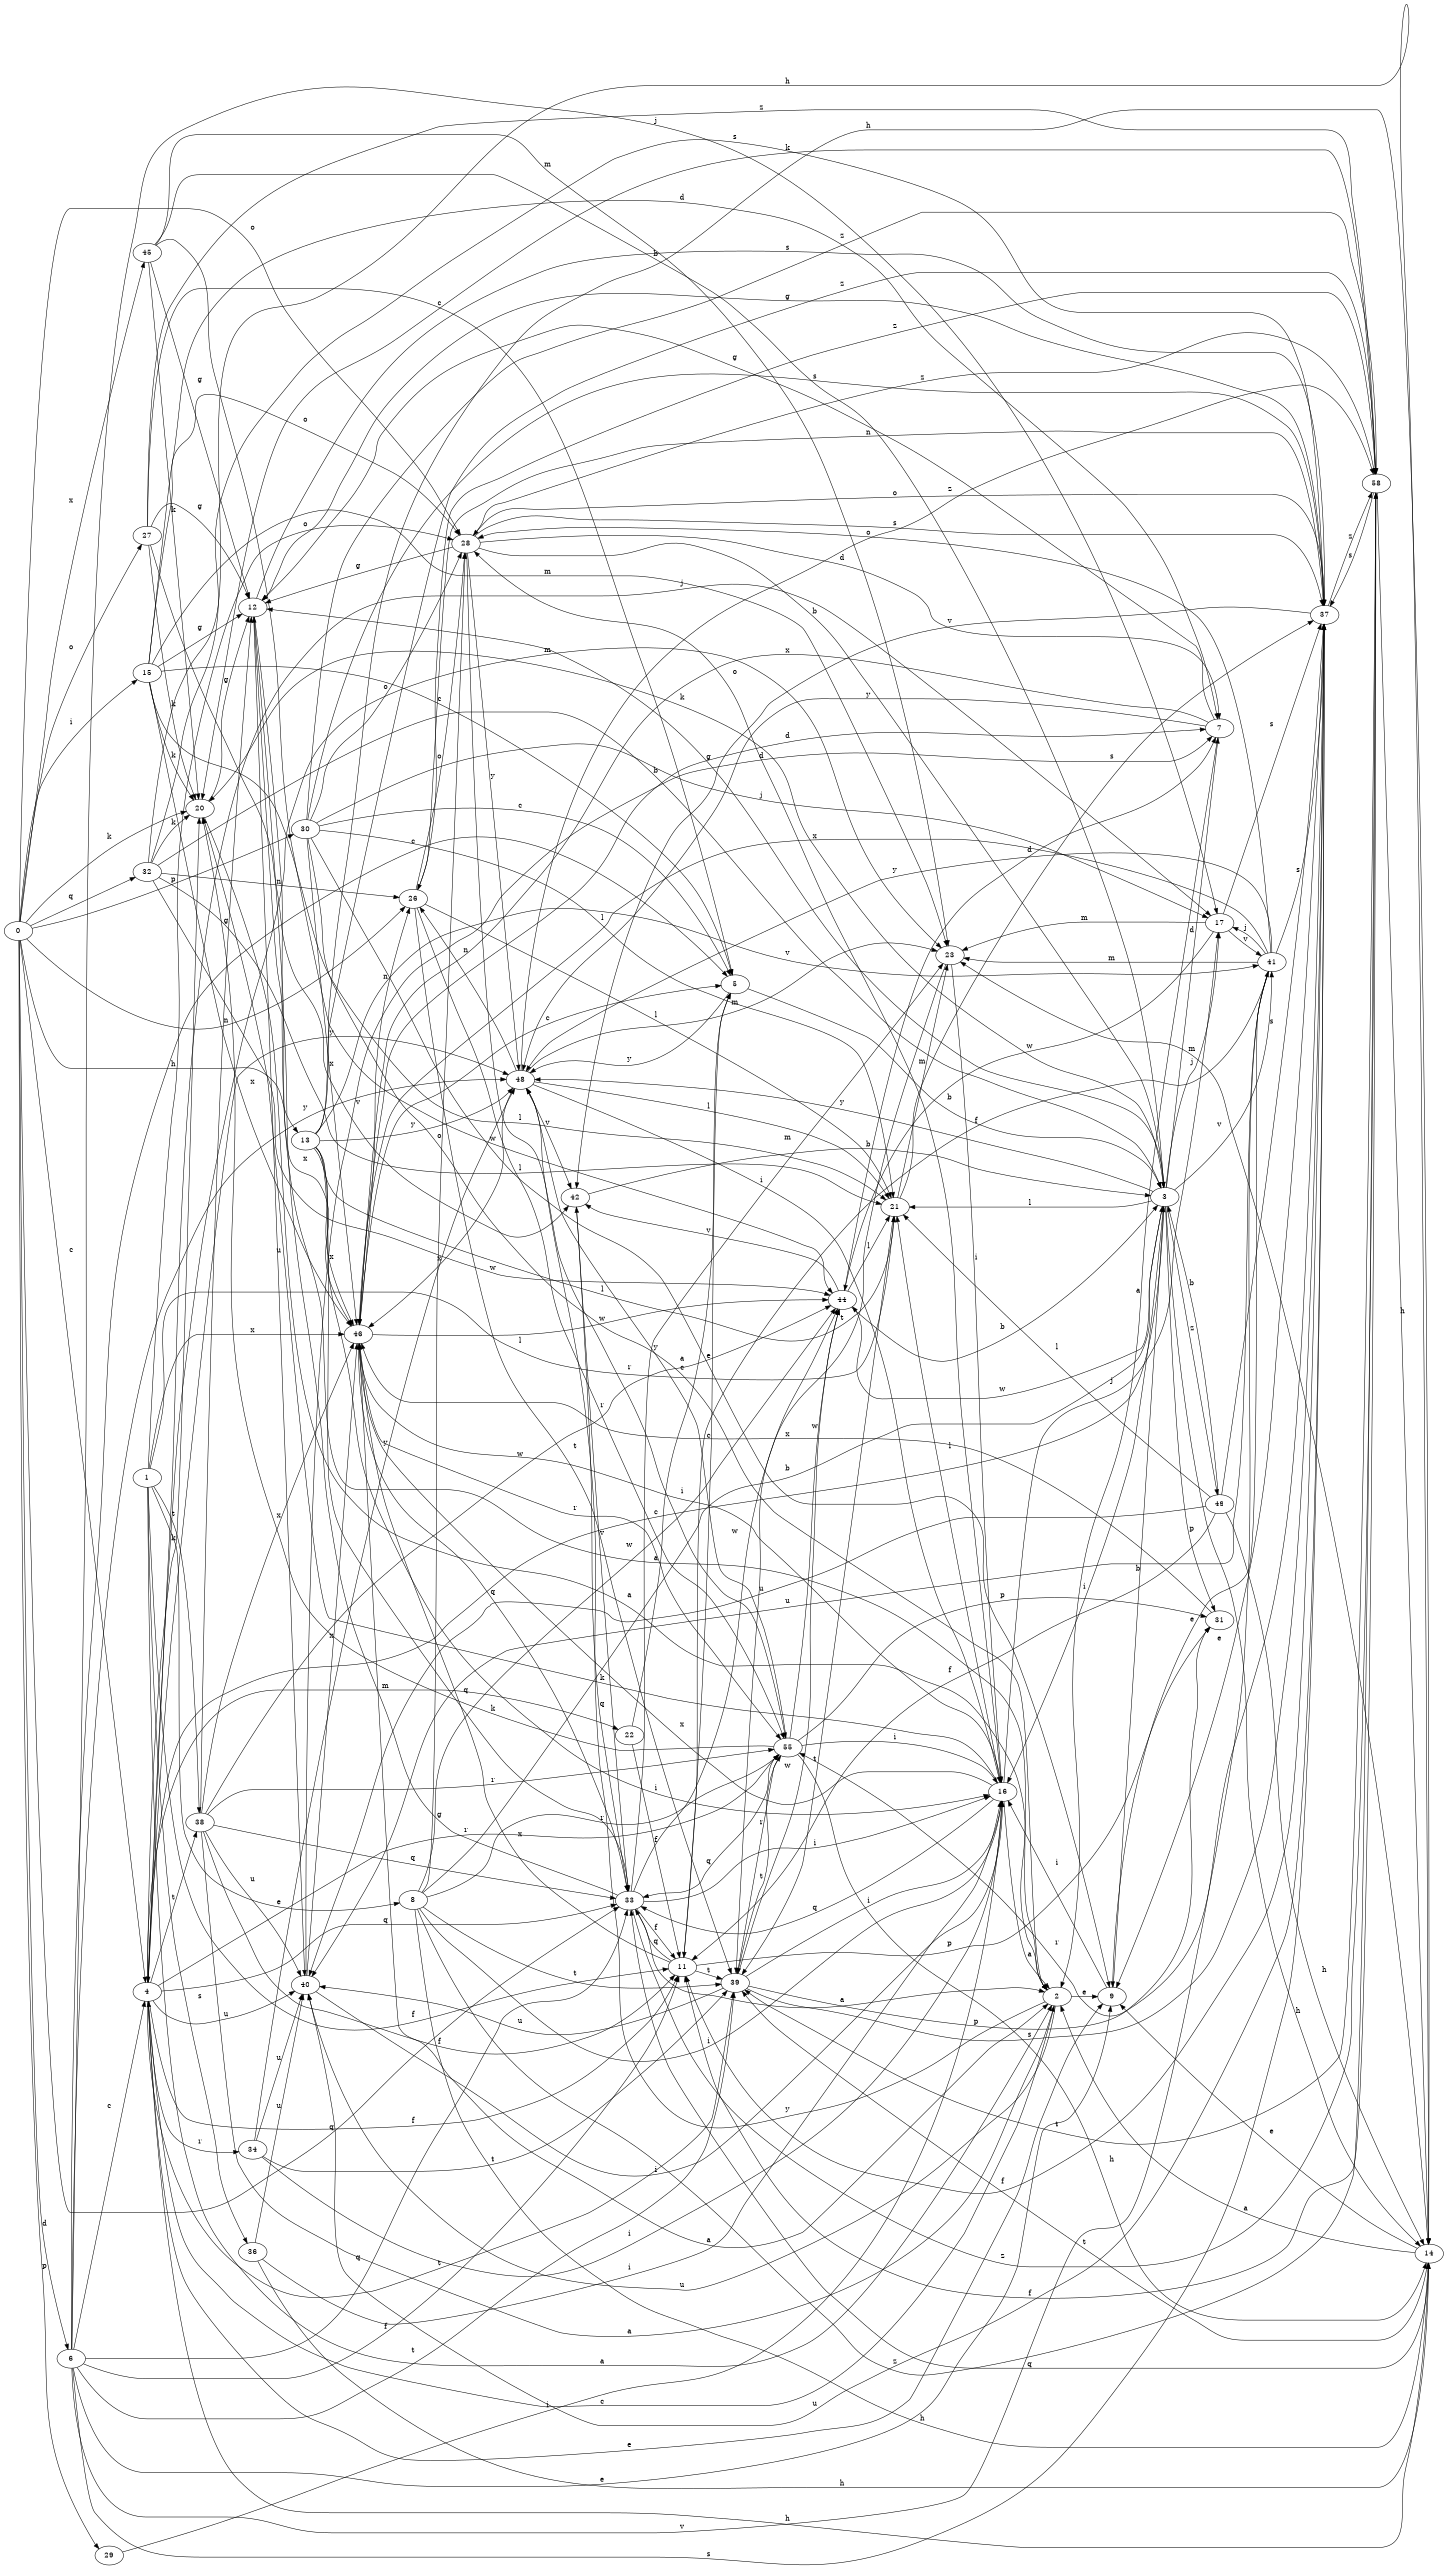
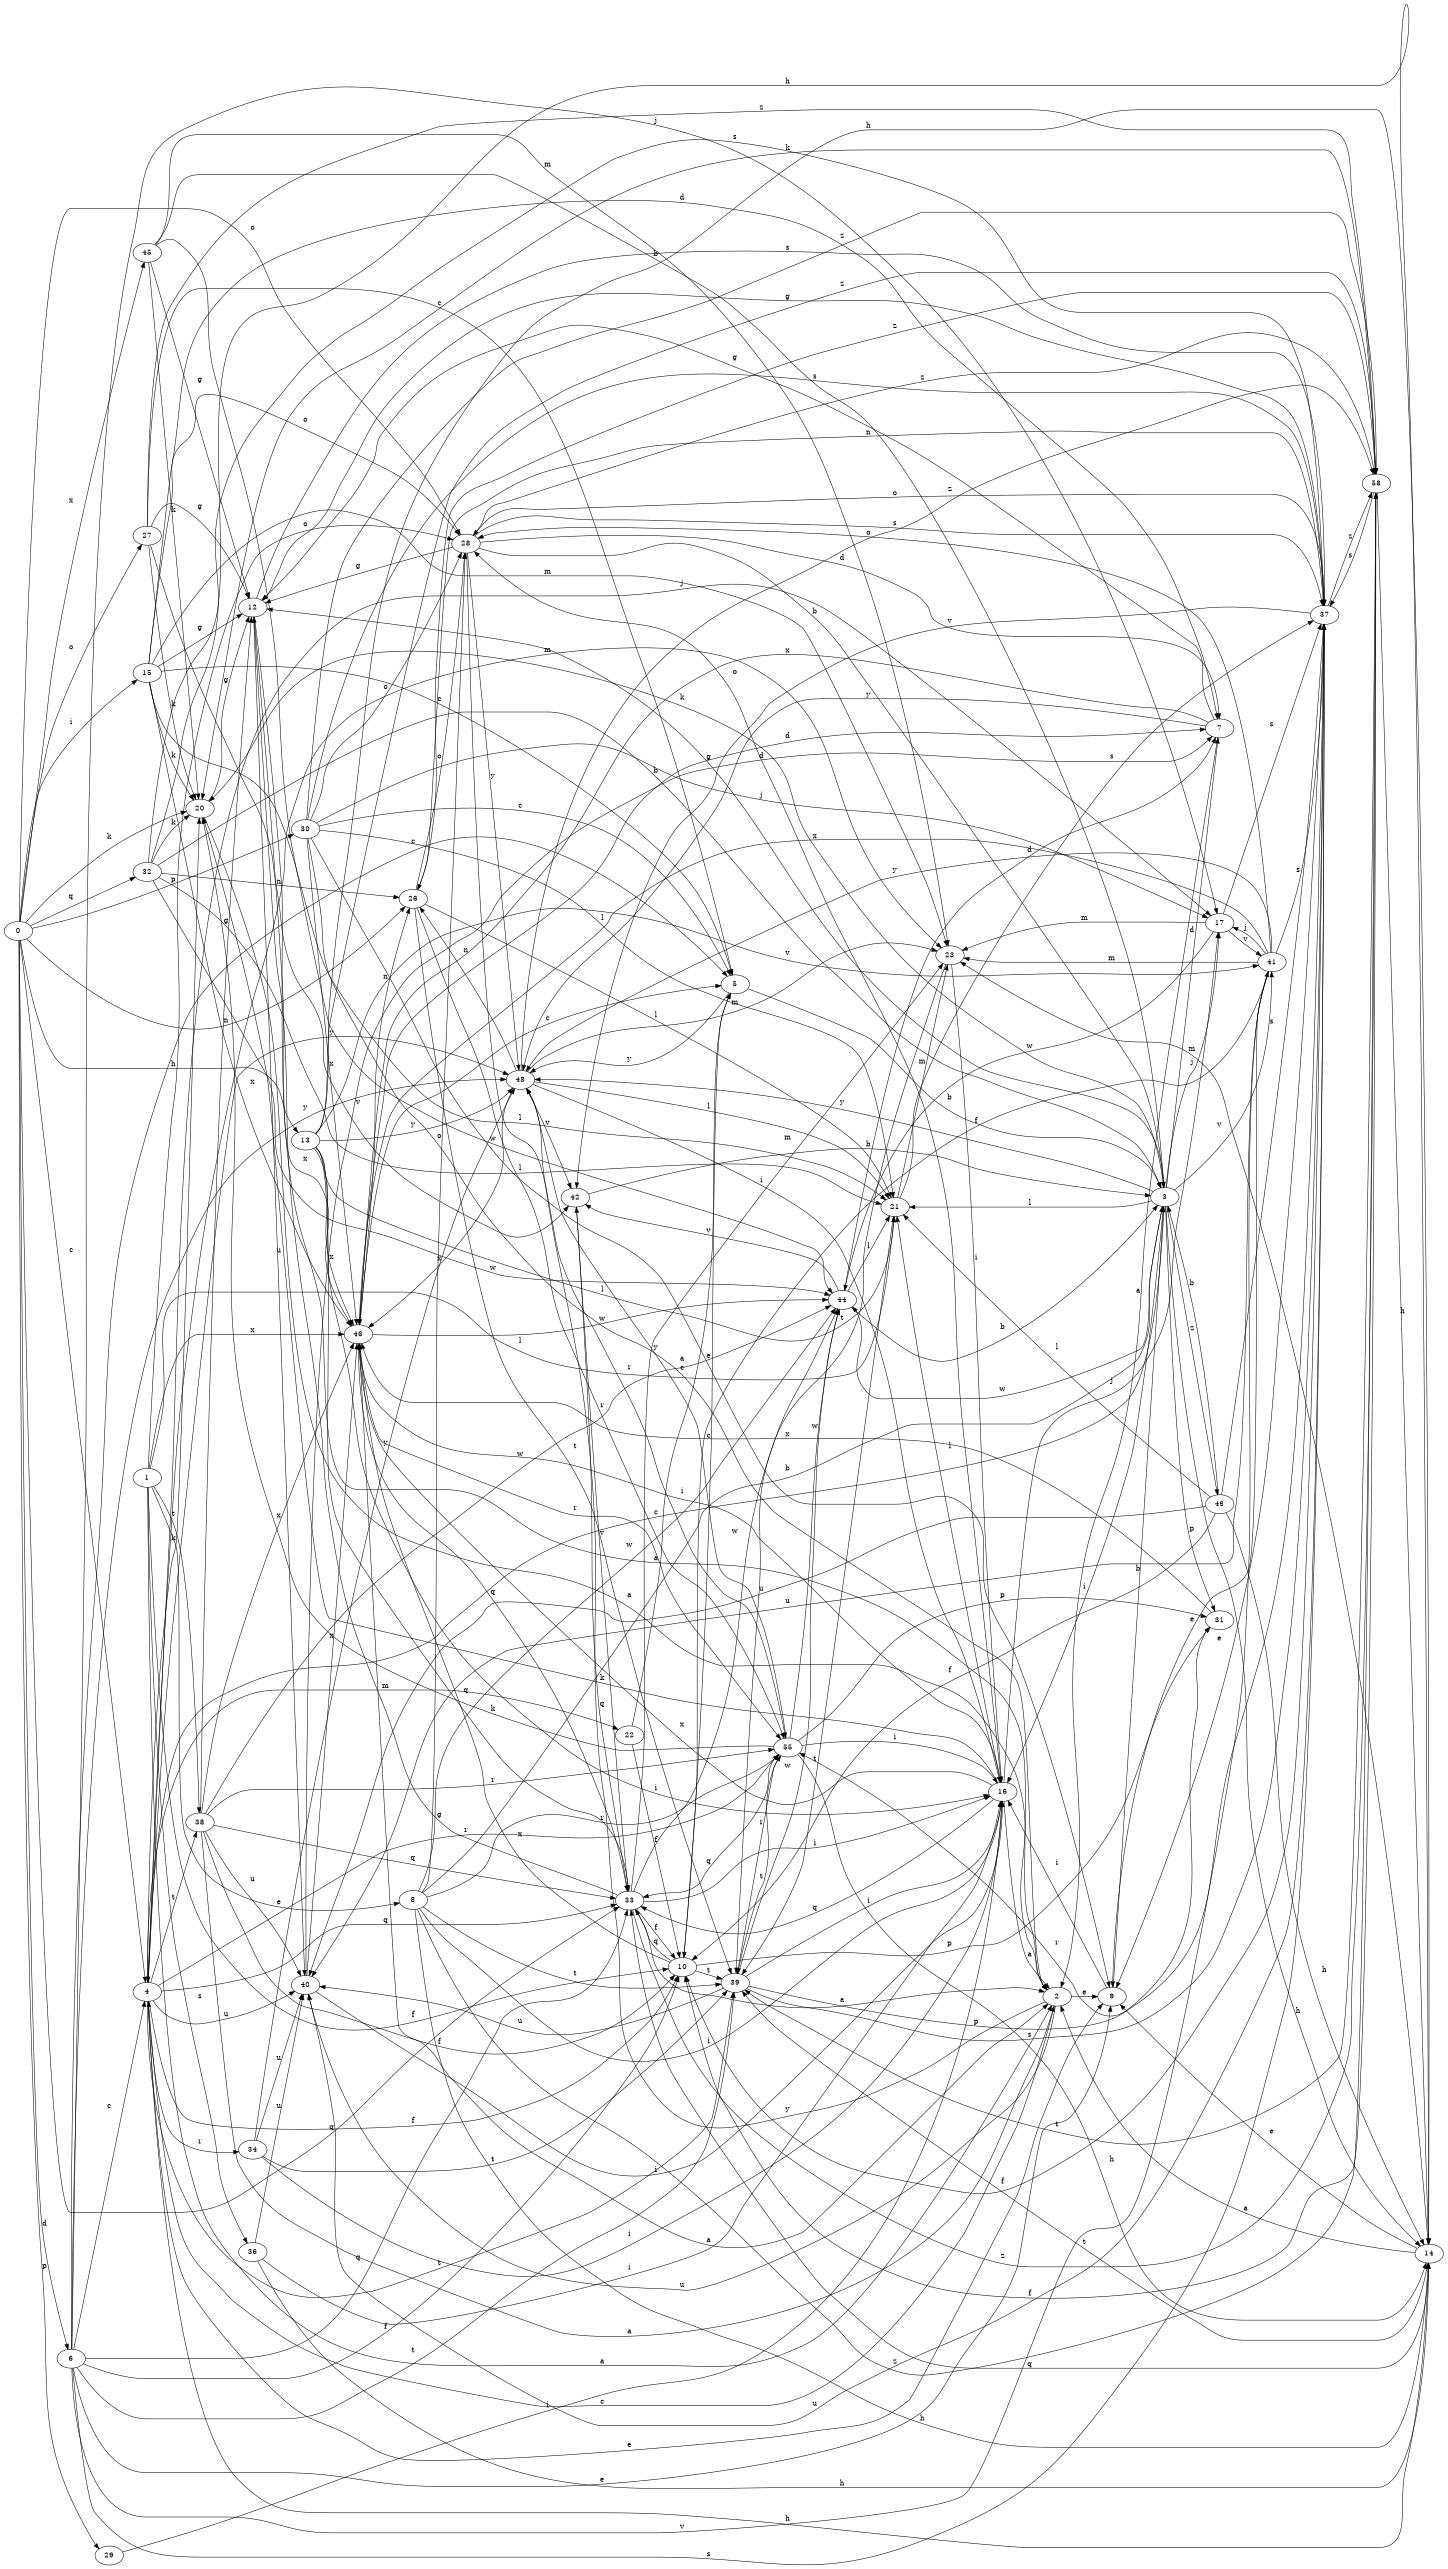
node "11": label "11" -> "10"
